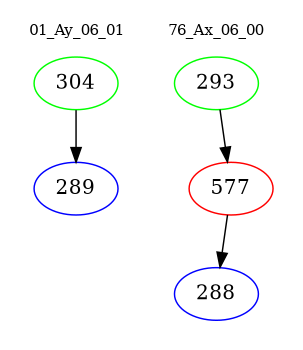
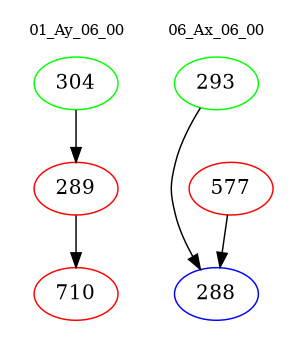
cluster "01_Ay_06_01": label "01_Ay_06_01" -> "01_Ay_06_00"
cluster "76_Ax_06_00": label "76_Ax_06_00" -> "06_Ax_06_00"
edge "293" -> "577": now "293" -> "288"
node "289": color blue -> red
node "710": added
